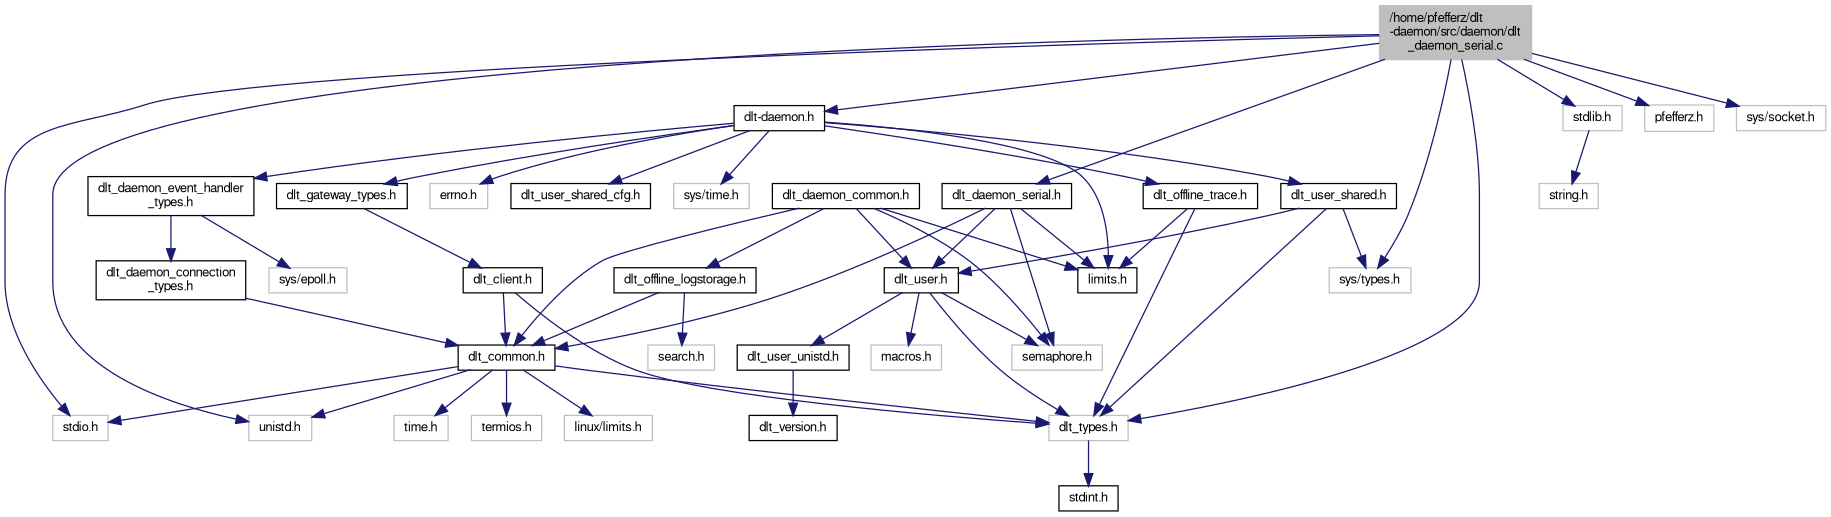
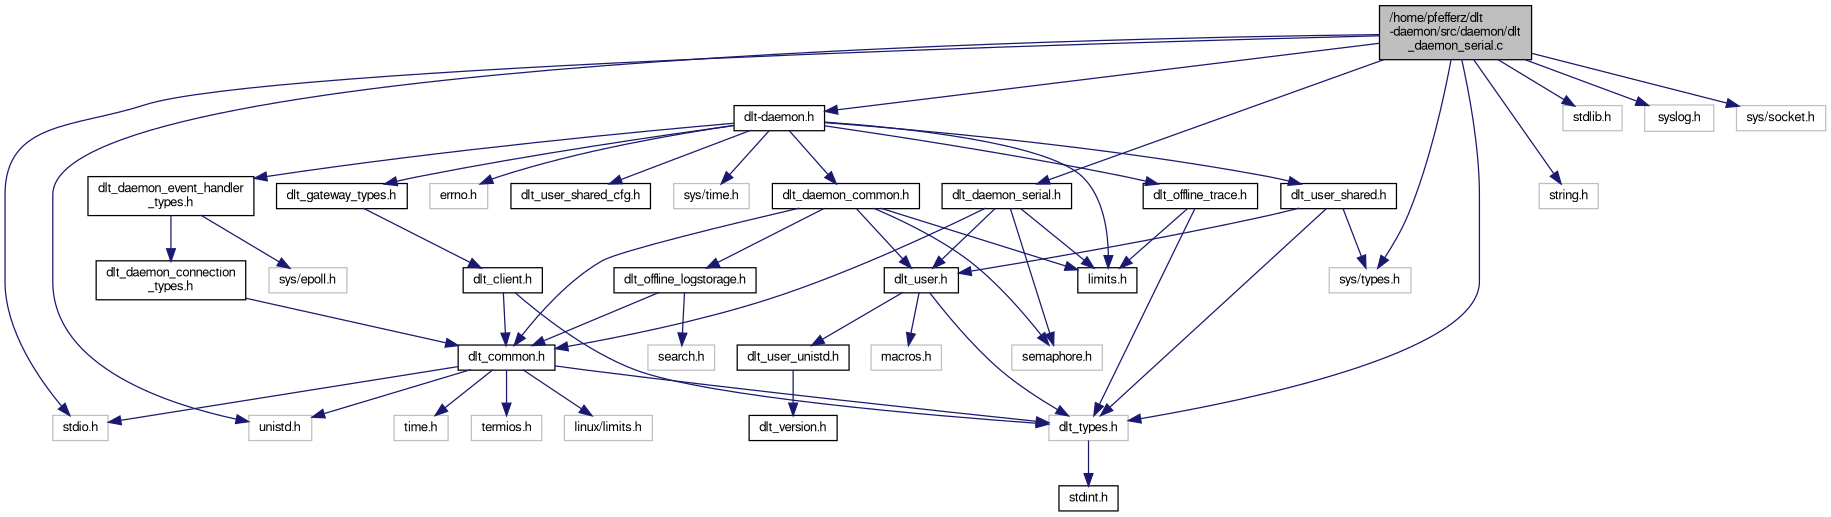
node "/home/pfefferz/dlt -daemon/src/daemon/dlt _daemon_serial.c": color grey75 -> black
node "pfefferz.h": label "pfefferz.h" -> "syslog.h"
edge "stdlib.h" -> "string.h": now "/home/pfefferz/dlt -daemon/src/daemon/dlt _daemon_serial.c" -> "string.h"
edge "dlt-daemon.h" -> "dlt_daemon_common.h": added
edge "dlt_user.h" -> "semaphore.h": removed
